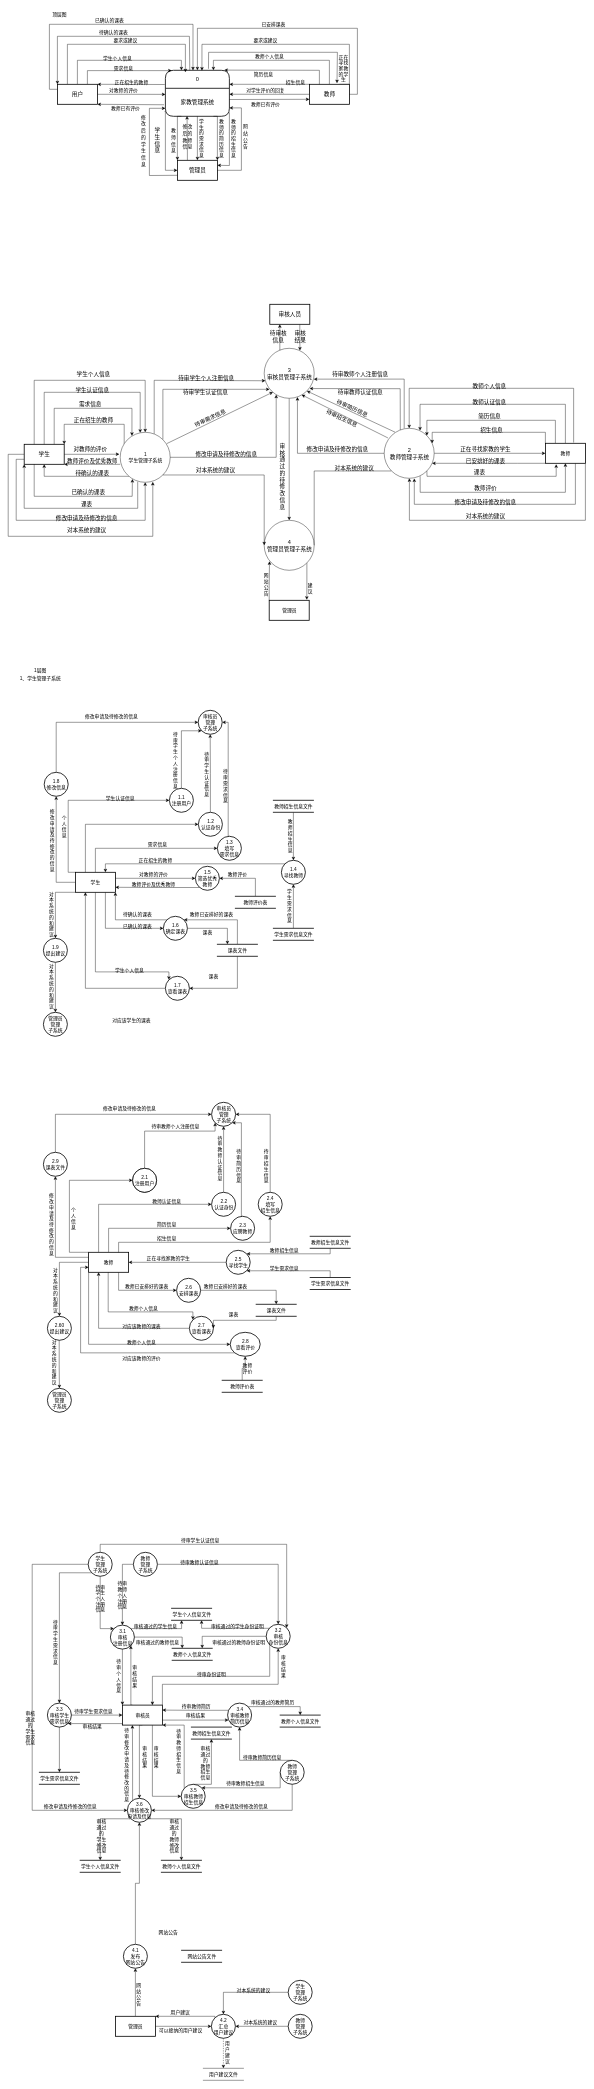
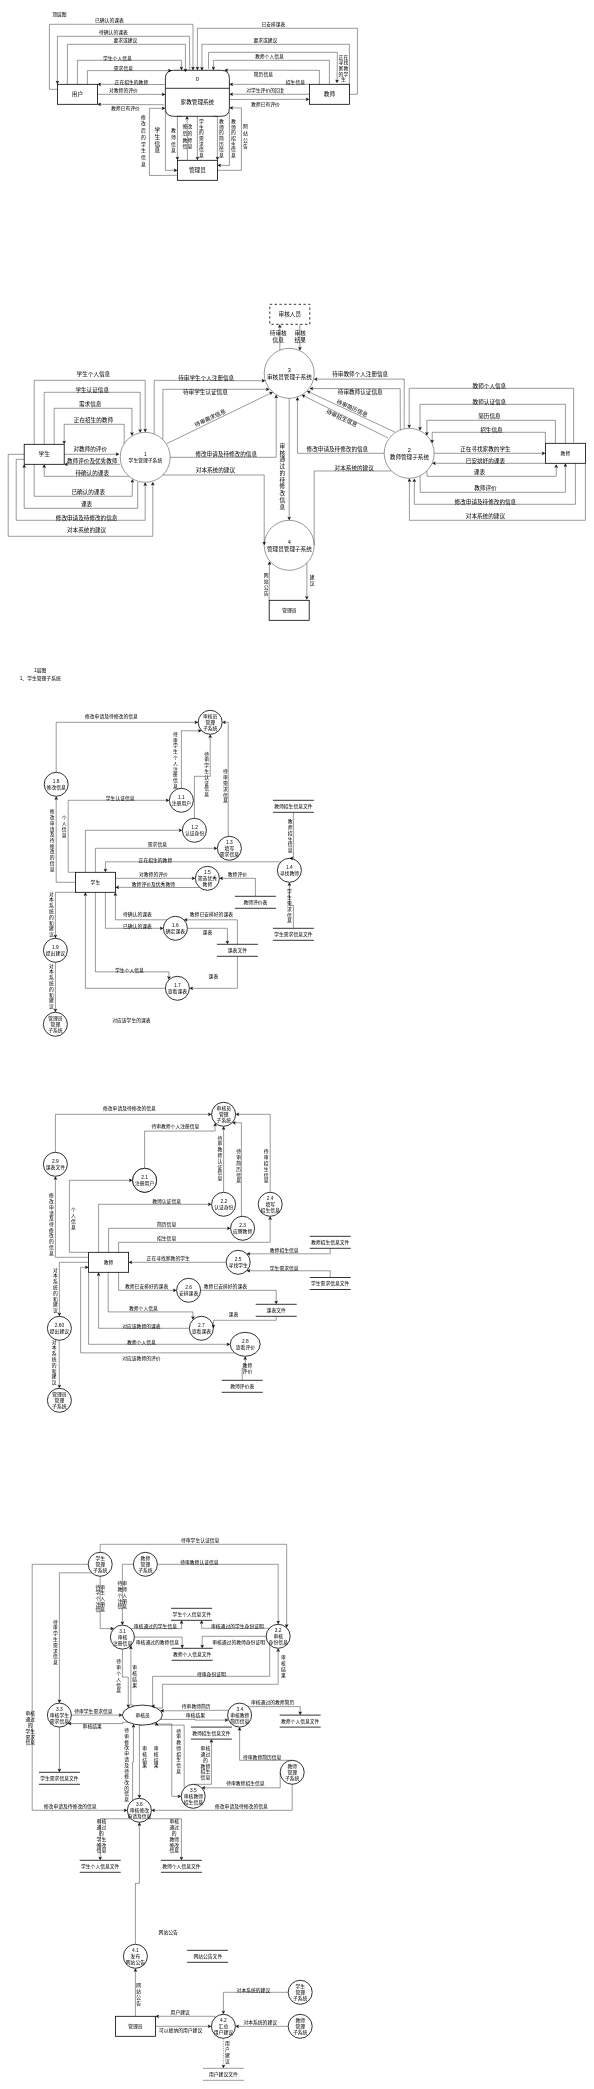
node "审核人员": style solid -> dashed
node "建 议": moved (310, 588) -> (312, 580)
node "1.2 认证身份": moved (210, 824) -> (194, 830)
node "1.4 寻找教师": moved (293, 872) -> (289, 870)
node "审核员": shape rectangle -> ellipse
node "网站公告文件": moved (202, 1956) -> (208, 1956)
